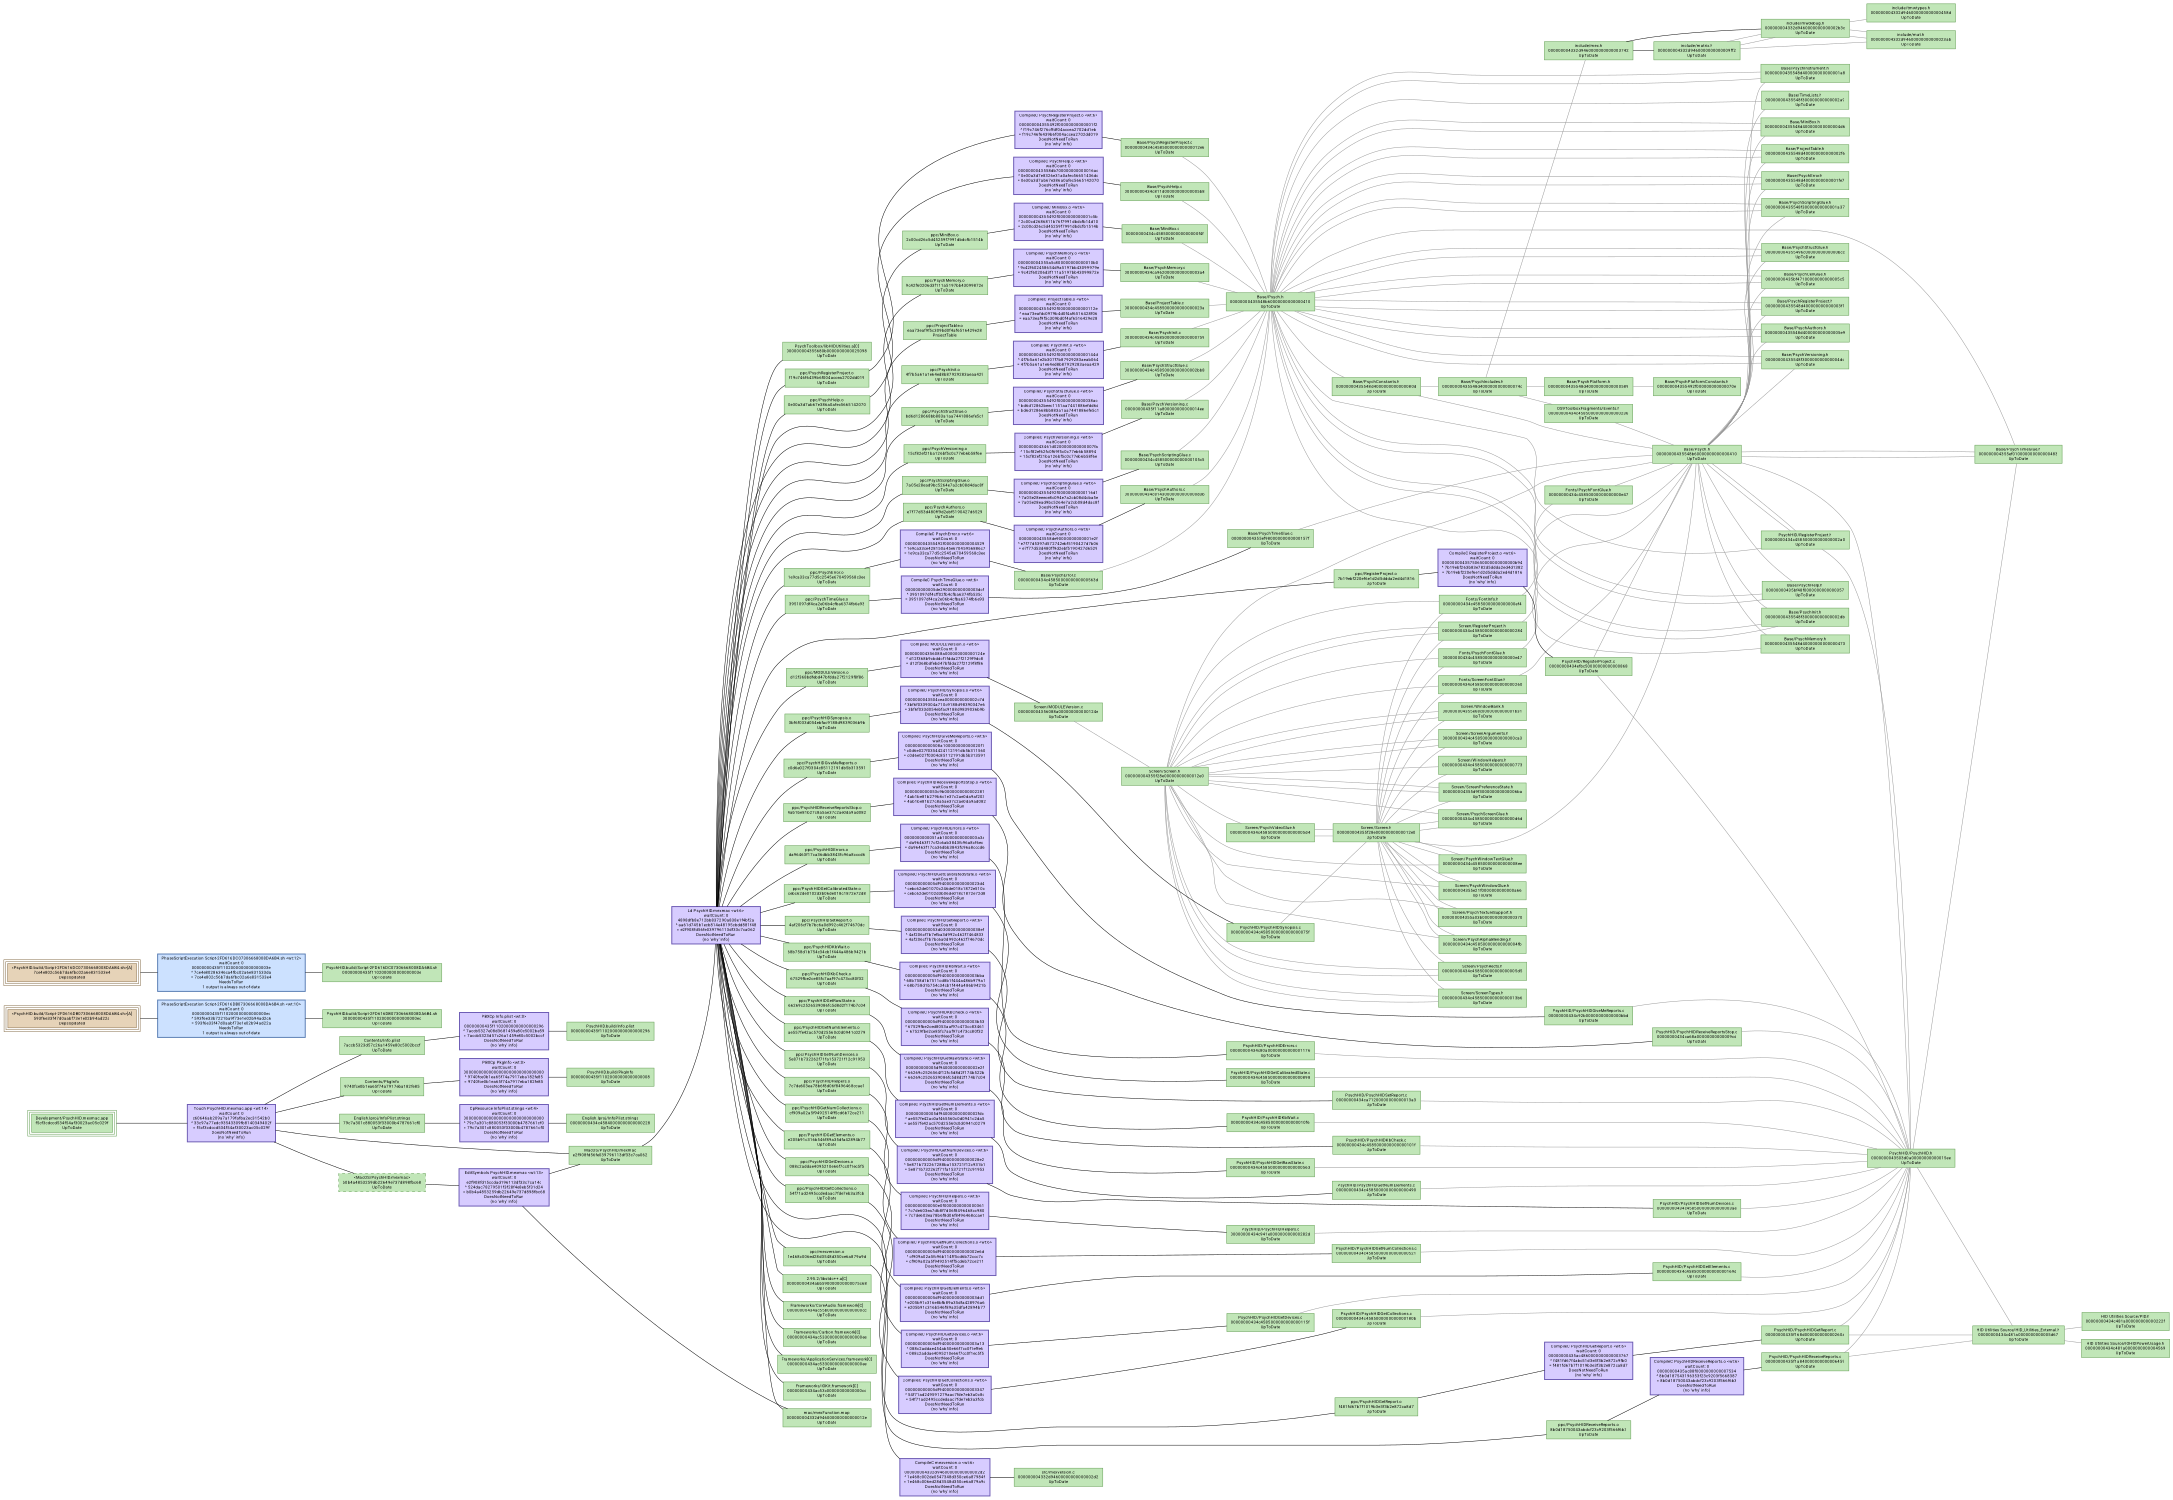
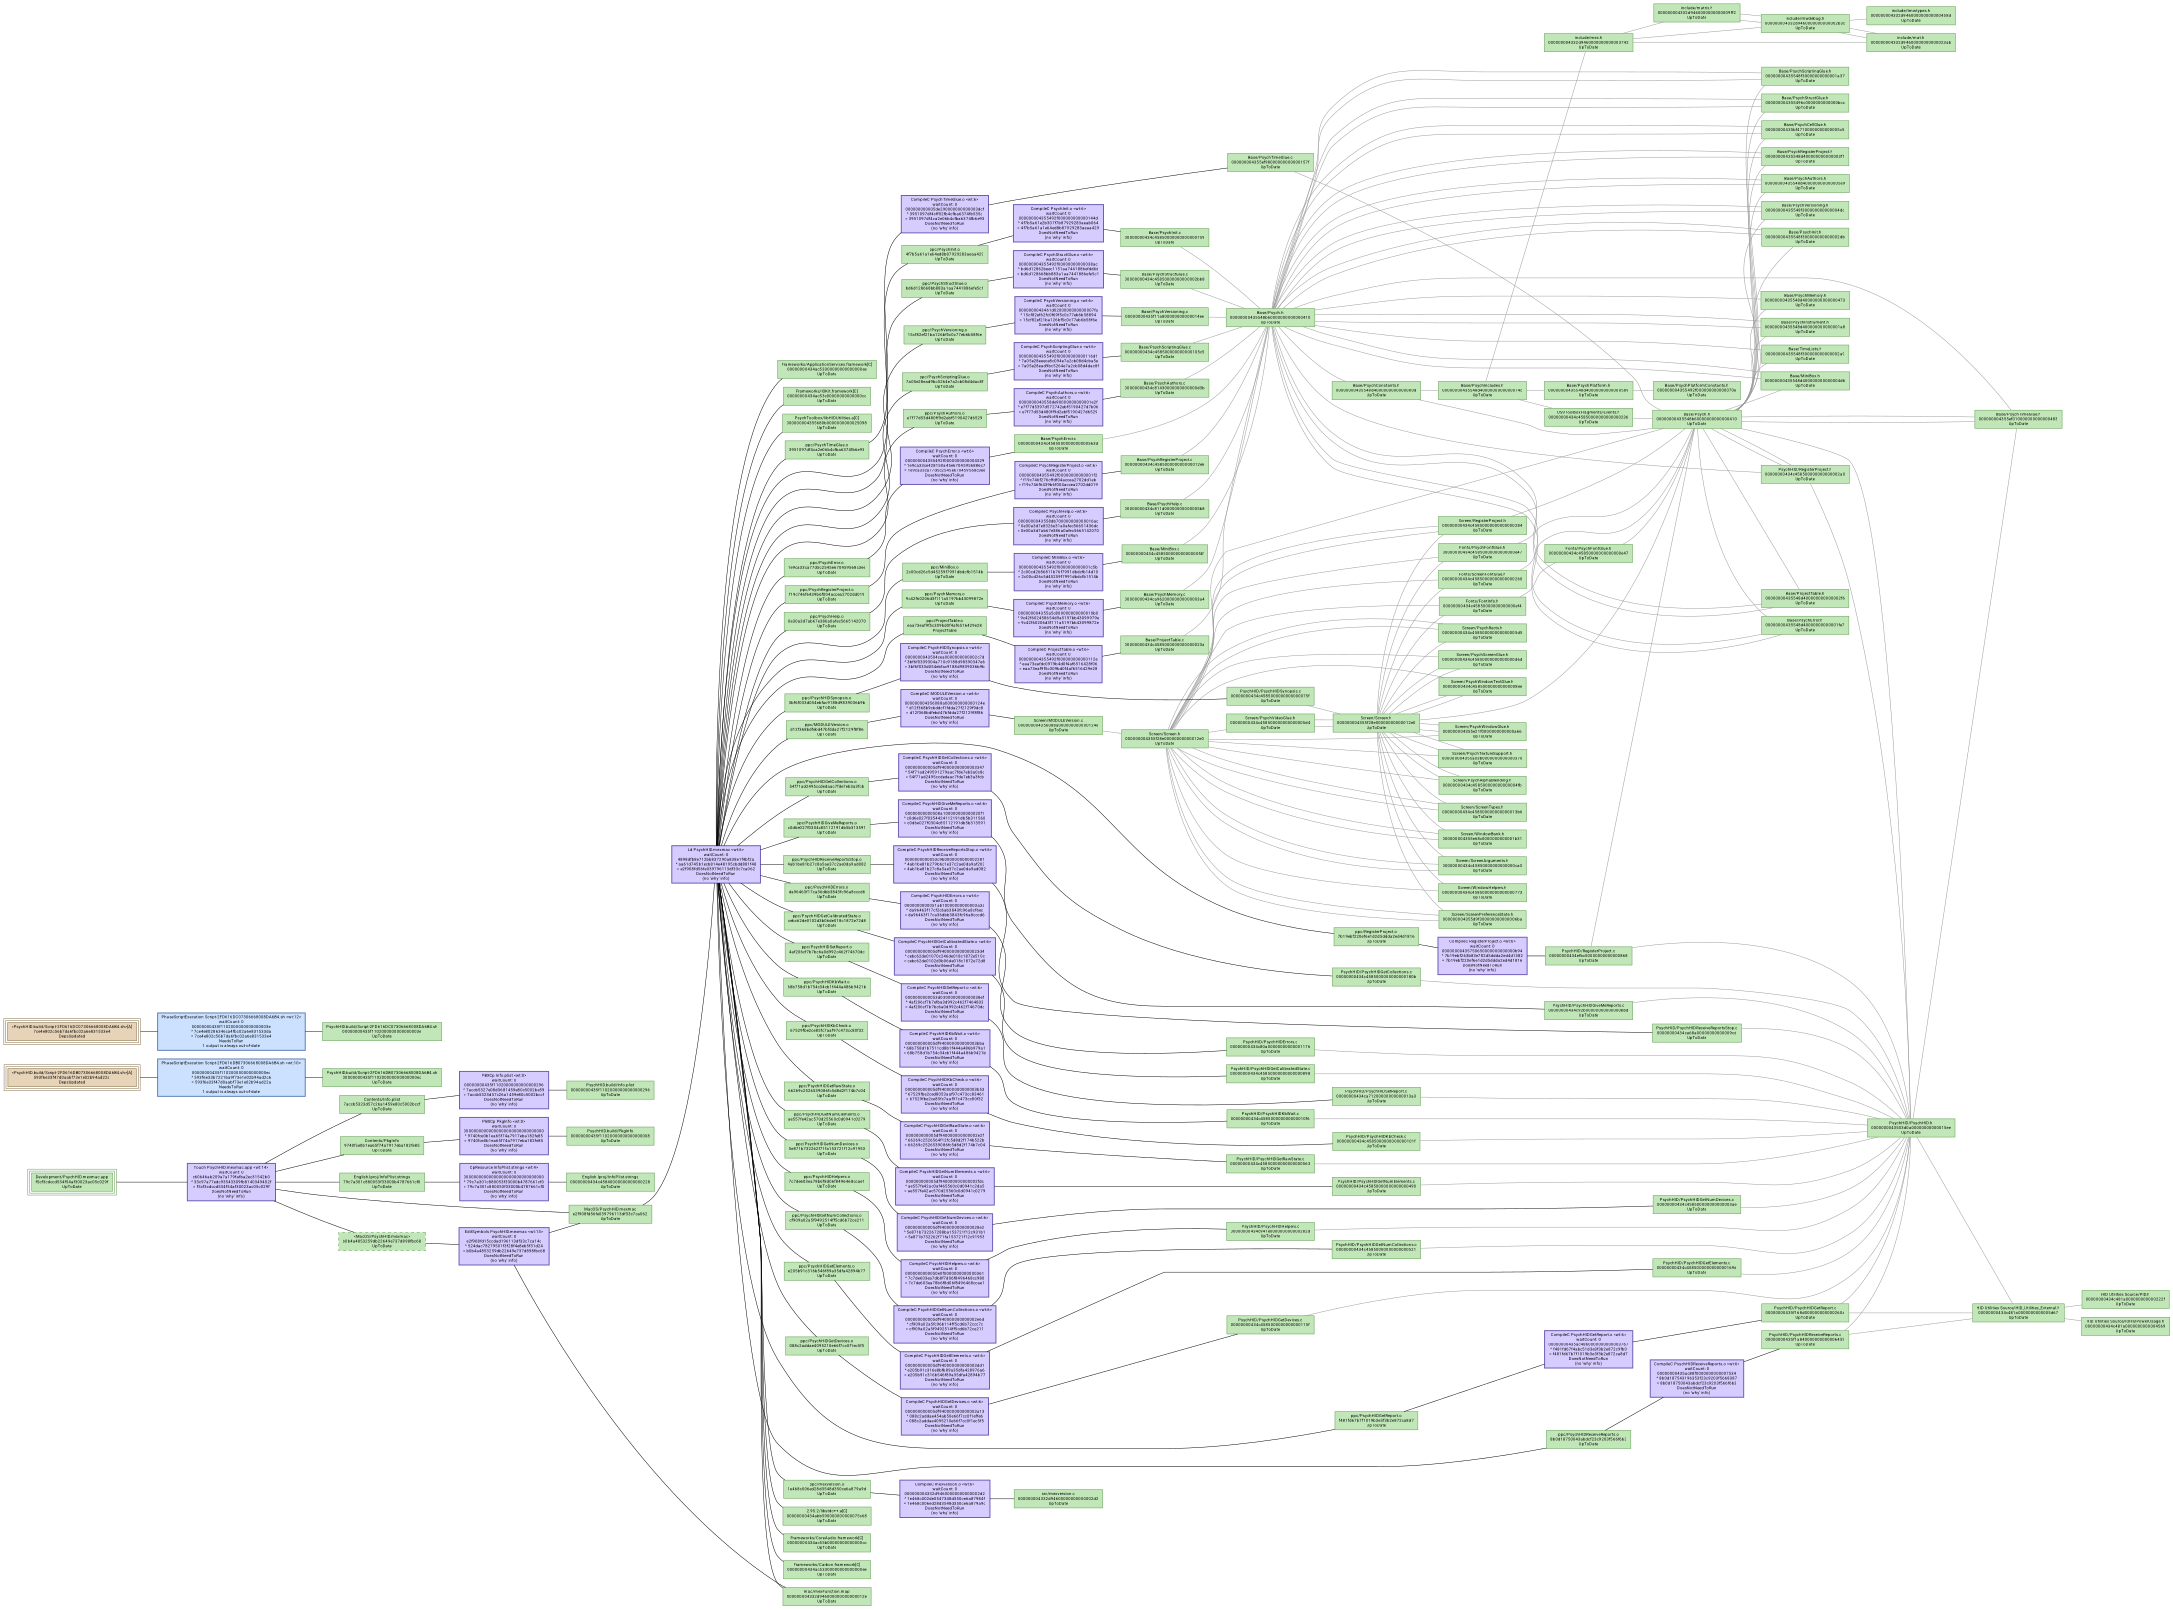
edge "include/mwdebug.h 000000004332d9460000000000002b3c UpToDate" -- "include/mex.h 000000004332d9460000000000003742 UpToDate": color black -> gray60
edge "include/mat.h 000000004332d94600000000000023ab UpToDate" -- "include/matrix.h 000000004332d9460000000000009ff2 UpToDate": now "include/mat.h 000000004332d94600000000000023ab UpToDate" -- "include/mex.h 000000004332d9460000000000003742 UpToDate"
edge "include/mex.h 000000004332d9460000000000003742 UpToDate" -- "include/matrix.h 000000004332d9460000000000009ff2 UpToDate": color black -> gray60
node "Base/PsychHelp.h 00000000435bf48f0000000000000357 UpToDate": removed
